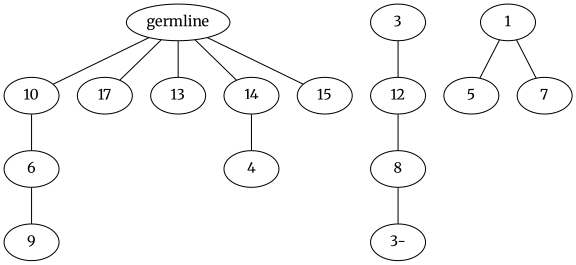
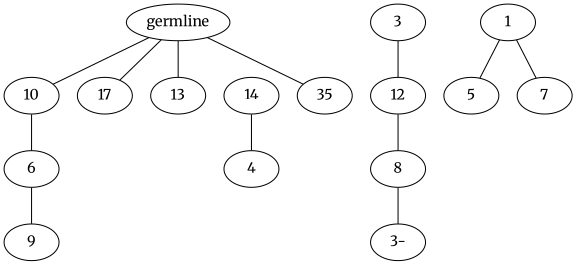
edge "germline" -- "14": removed
node "15": label "15" -> "35"
